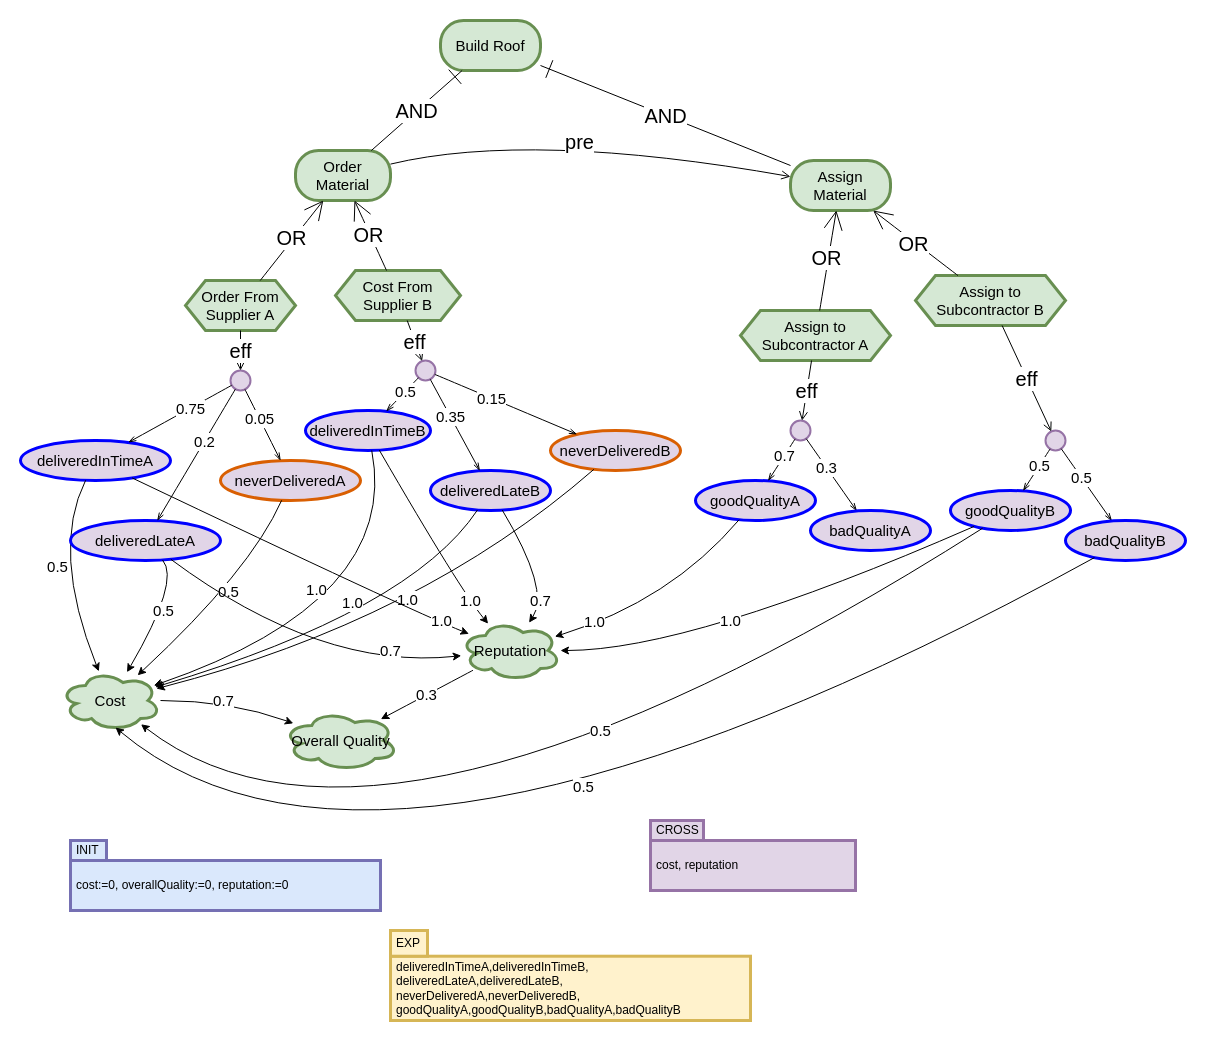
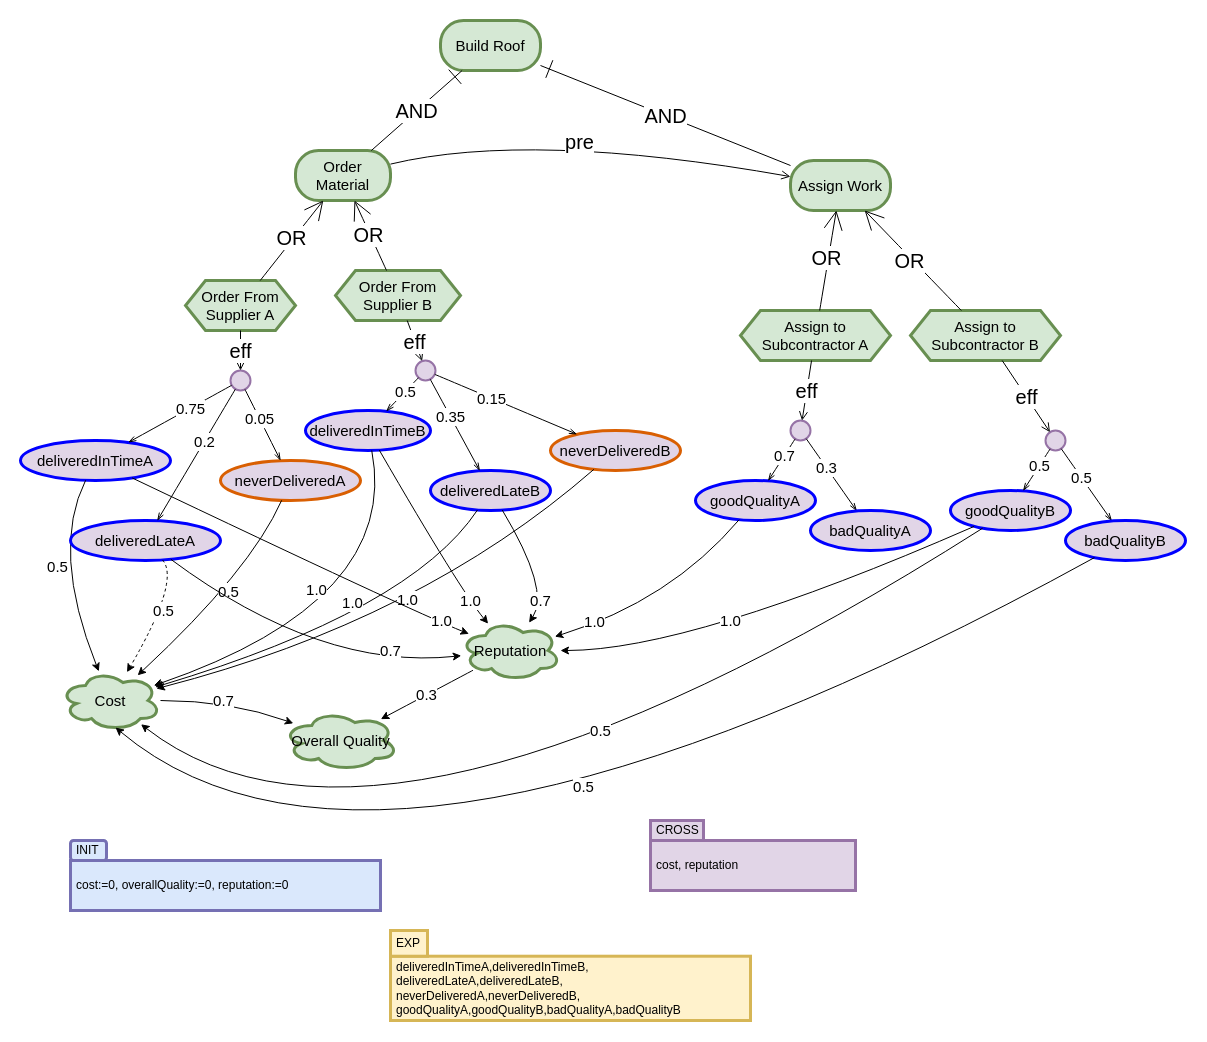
node "Assign Material": label "Assign Material" -> "Assign Work"
node "Cost From Supplier B": label "Cost From Supplier B" -> "Order From Supplier B"
node "Assign to Subcontractor B": moved (991, 301) -> (986, 336)
edge "deliveredLateA" -> "Cost": style solid -> dashed
node "INIT": shape rectangle -> rounded rectangle
